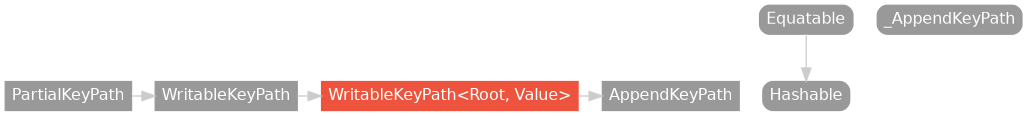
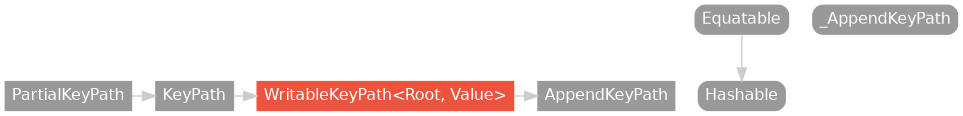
node "WritableKeyPath": label "WritableKeyPath" -> "KeyPath"
